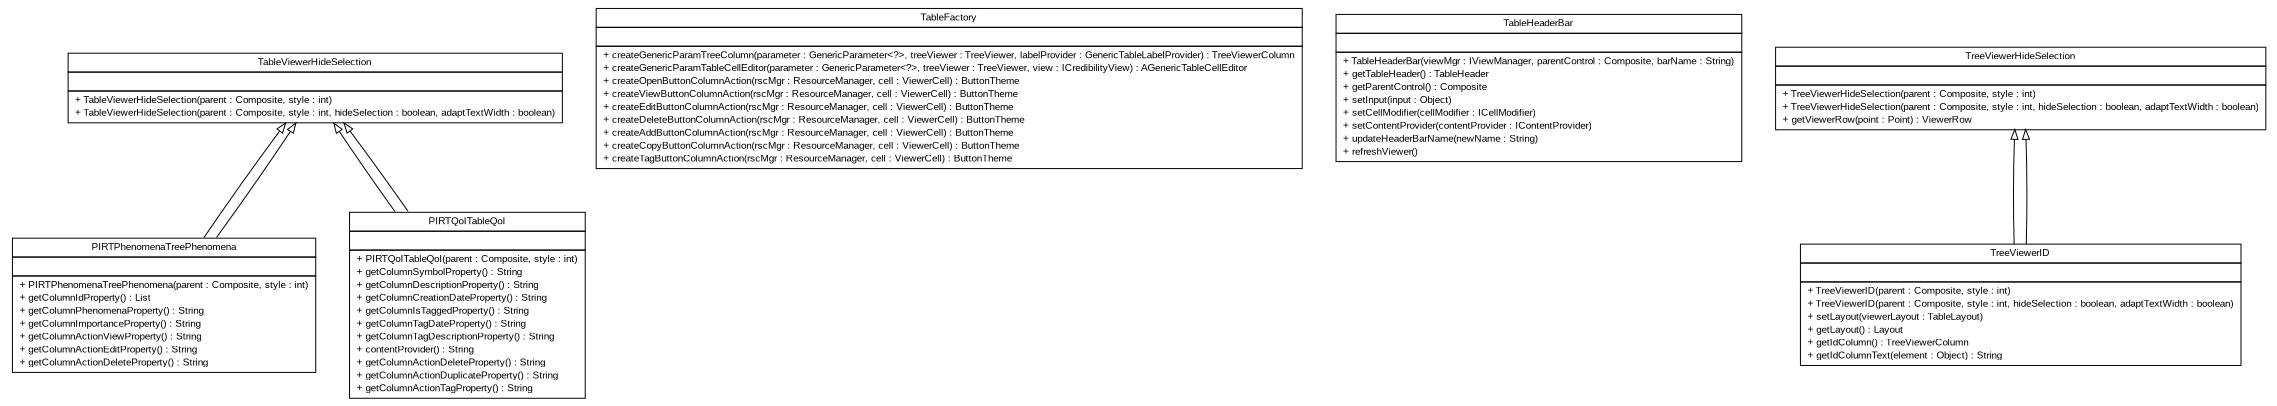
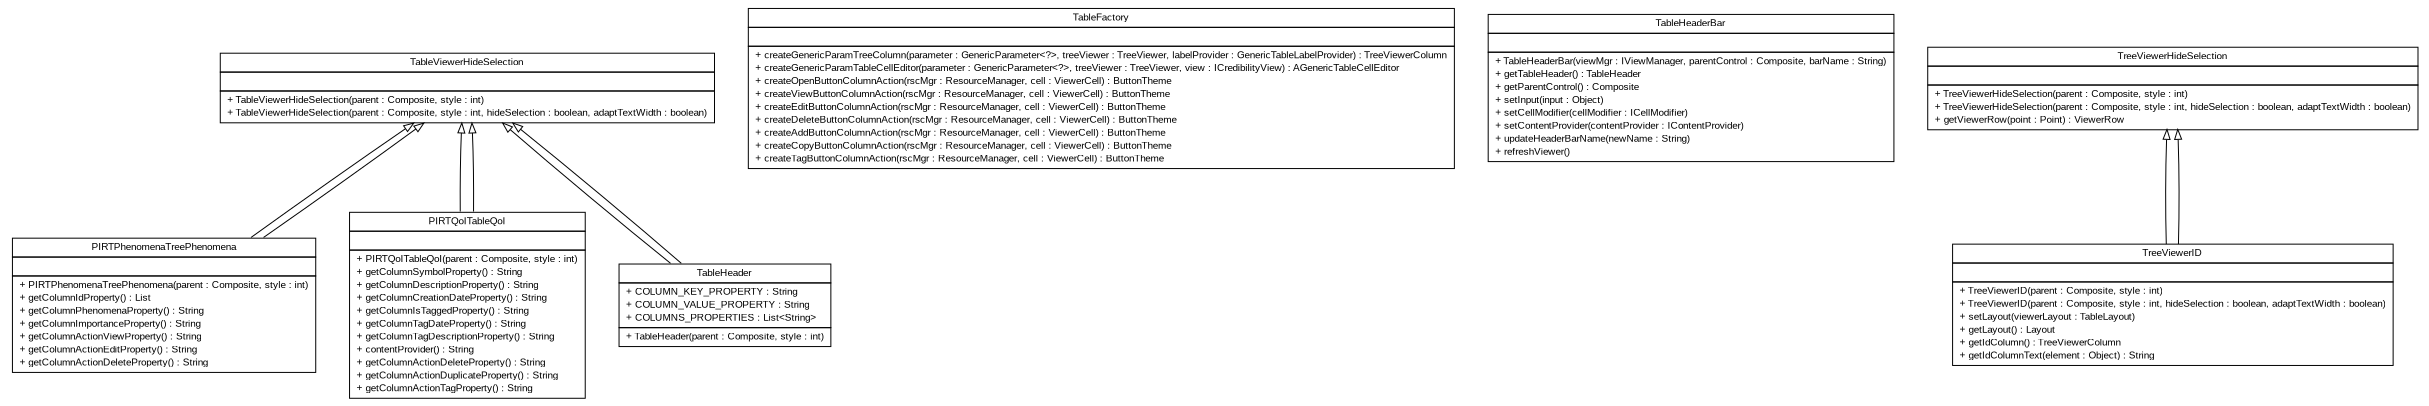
node "TableHeader": added
